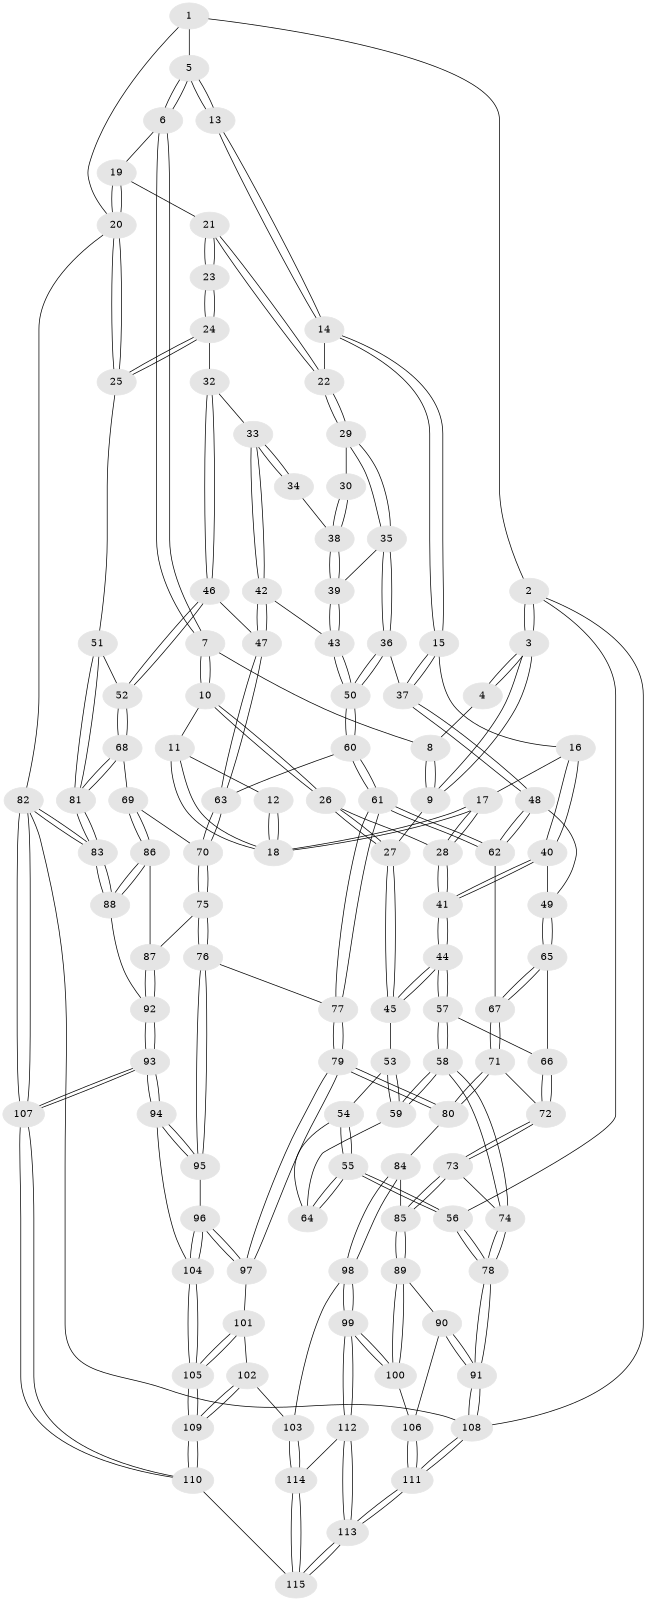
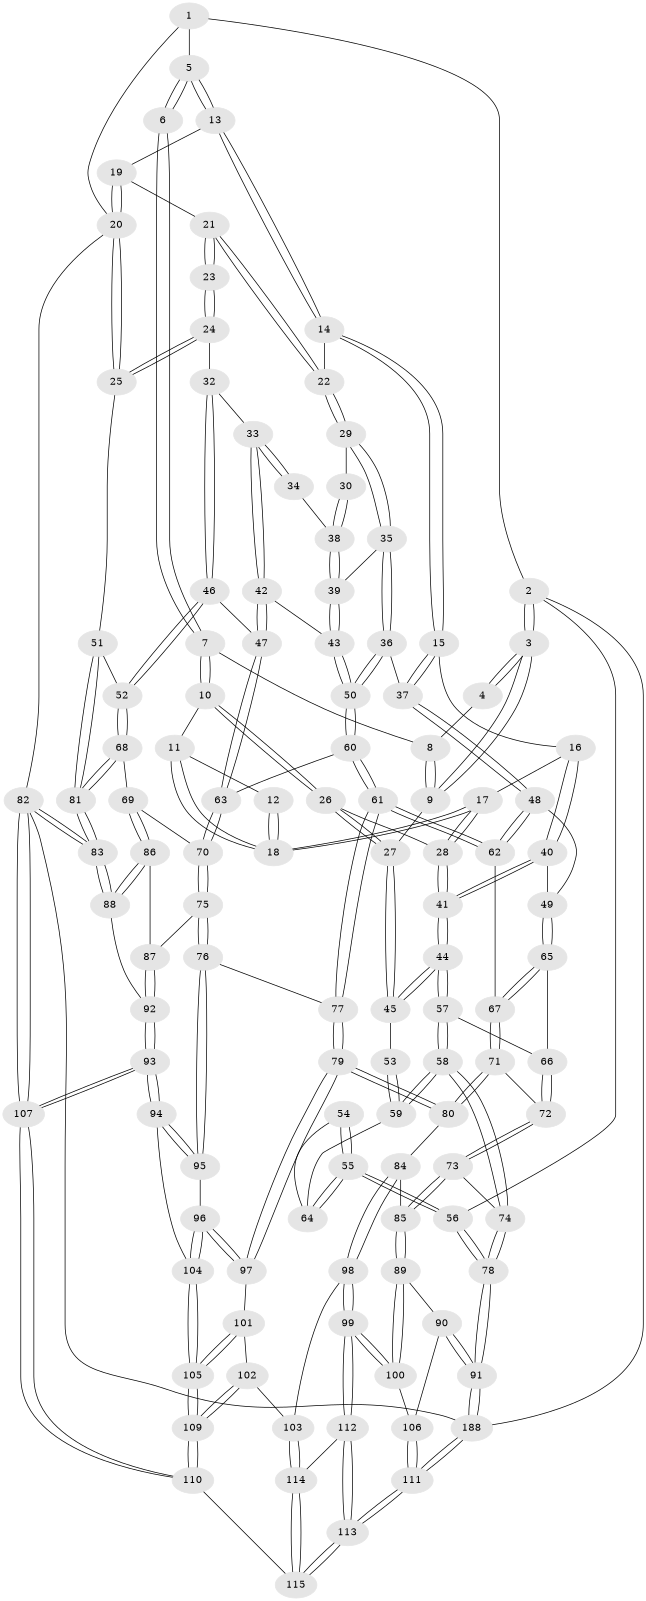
edge "6" -- "19": now "13" -- "19"
edge "53" -- "54": removed
node "108": label "108" -> "188"
